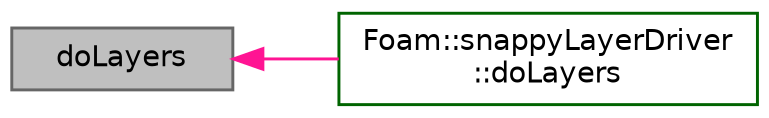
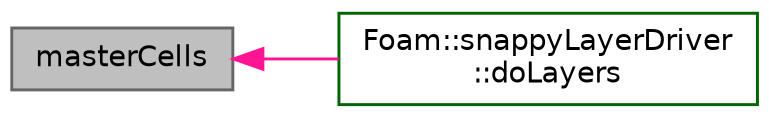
node "doLayers": label "doLayers" -> "masterCells"
